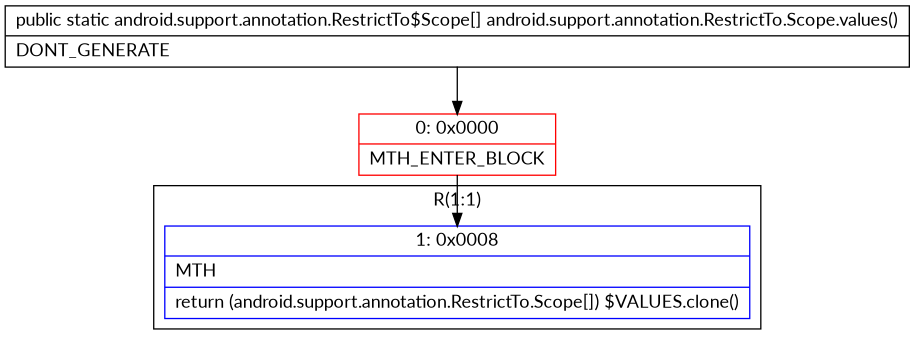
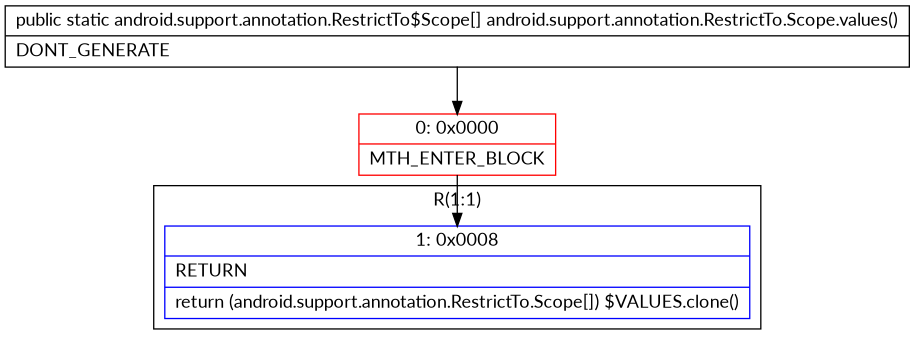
node "1: 0x0008": text "MTH" -> "RETURN"
